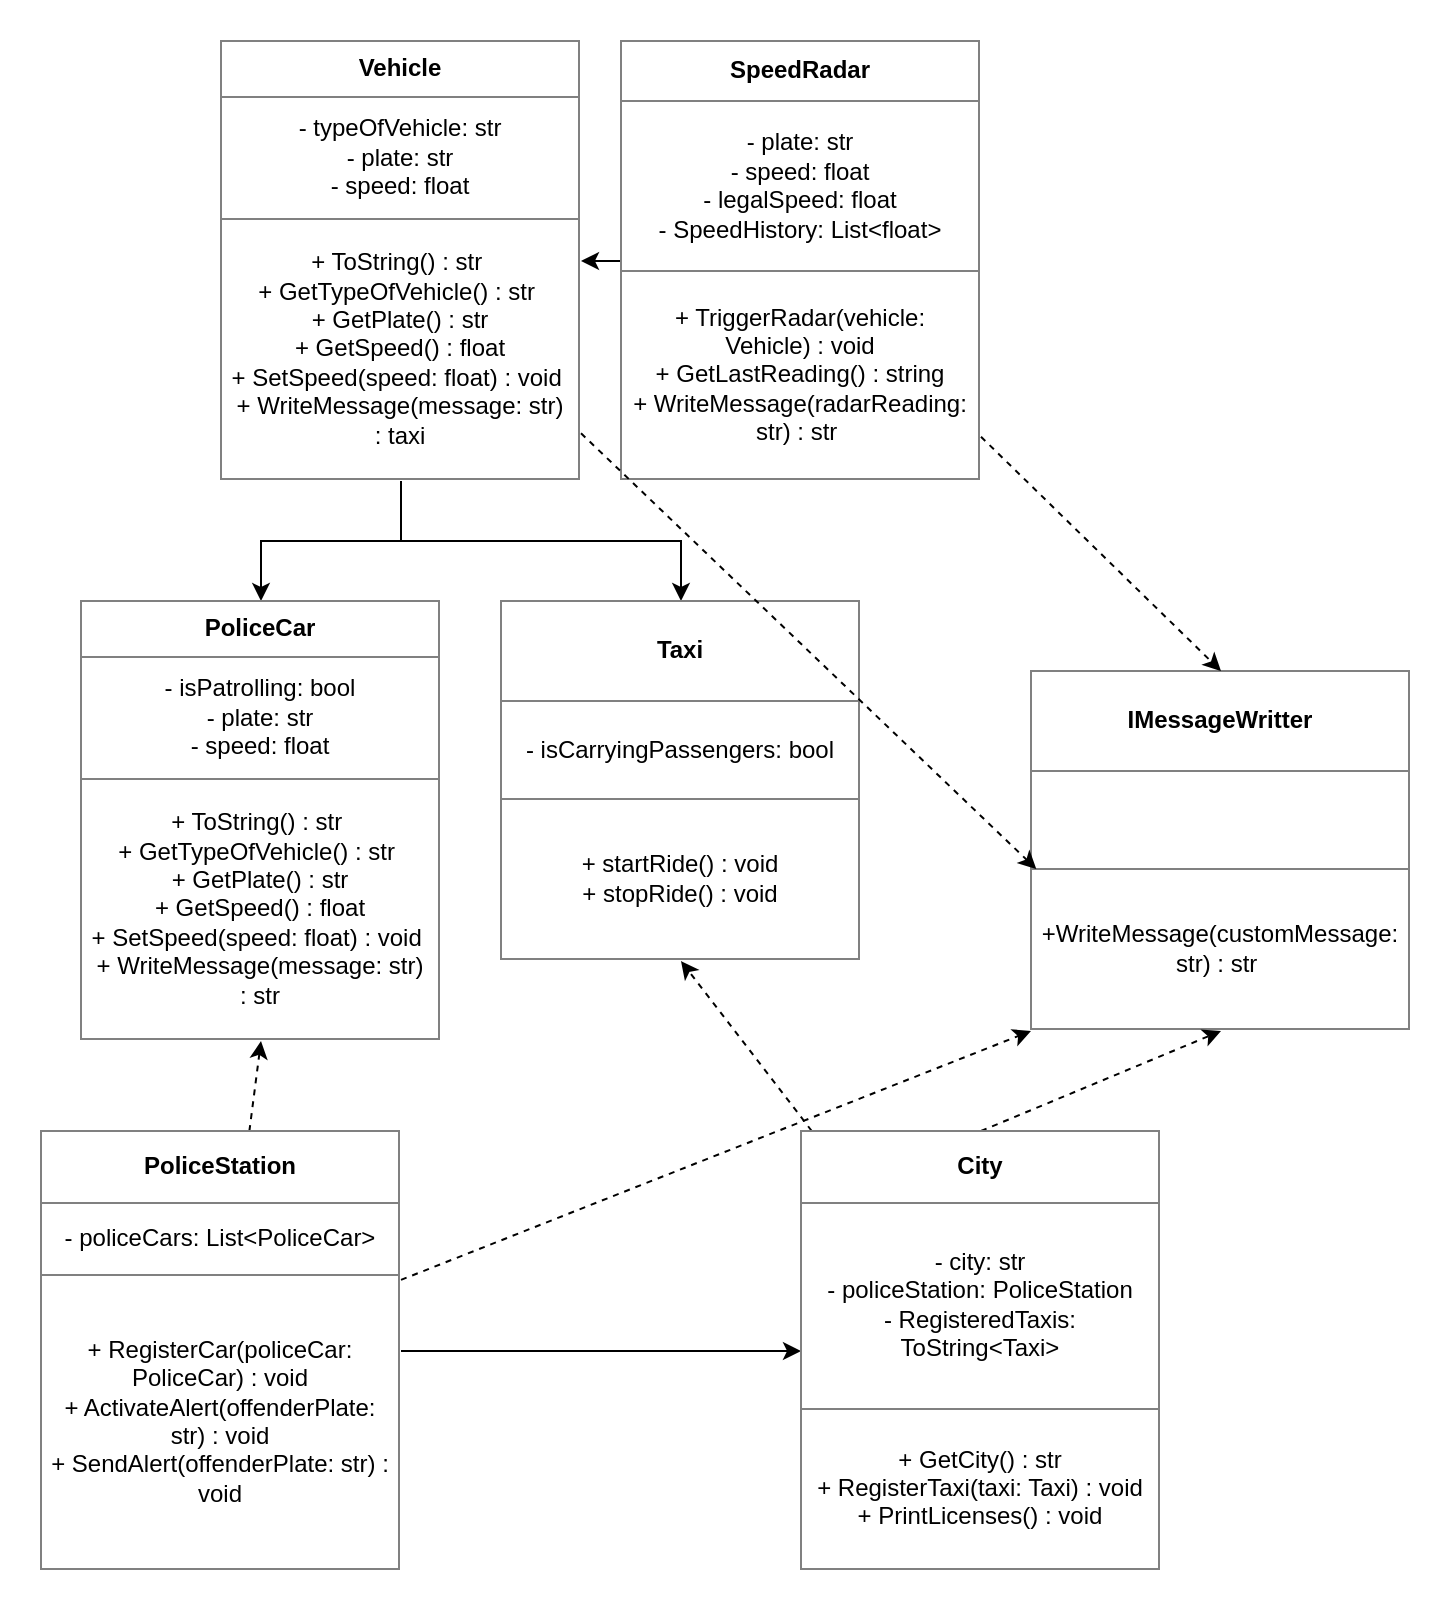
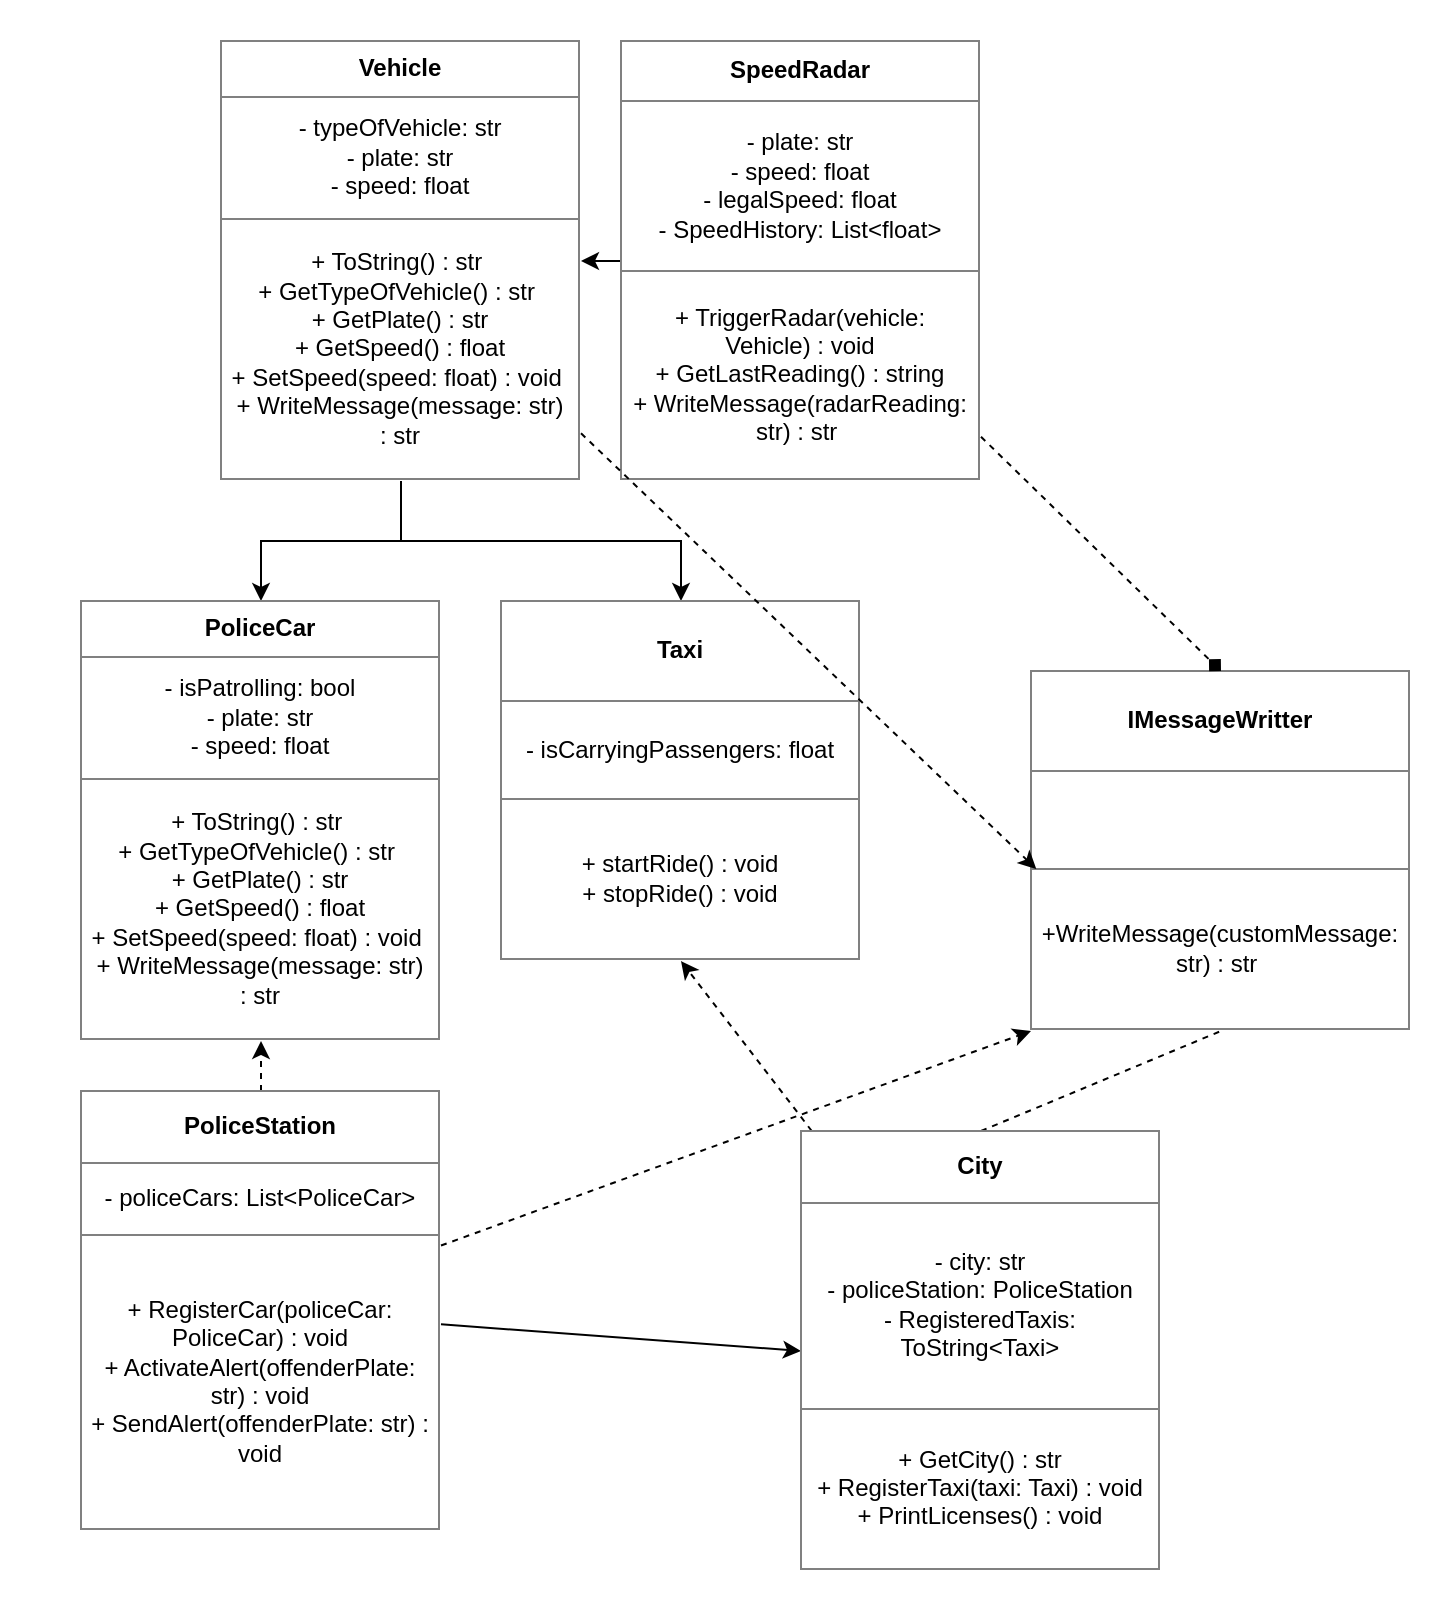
node "Vehicle - typeOfVehicle: str - plate: str - speed: float + ToString() : str + GetTypeOfVehicle() : str + GetPlate() : str + GetSpeed() : float + SetSpeed(speed: float) : void + WriteMessage(message: str) : taxi": label "Vehicle - typeOfVehicle: str - plate: str - speed: float + ToString() : str + GetTypeOfVehicle() : str + GetPlate() : str + GetSpeed() : float + SetSpeed(speed: float) : void + WriteMessage(message: str) : taxi" -> "Vehicle - typeOfVehicle: str - plate: str - speed: float + ToString() : str + GetTypeOfVehicle() : str + GetPlate() : str + GetSpeed() : float + SetSpeed(speed: float) : void + WriteMessage(message: str) : str"
node "Taxi - isCarryingPassengers: bool + startRide() : void + stopRide() : void": label "Taxi - isCarryingPassengers: bool + startRide() : void + stopRide() : void" -> "Taxi - isCarryingPassengers: float + startRide() : void + stopRide() : void"
edge "SpeedRadar - plate: str - speed: float - legalSpeed: float - SpeedHistory: List<float> + TriggerRadar(vehicle: Vehicle) : void + GetLastReading() : string + WriteMessage(radarReading: str) : str" -> "IMessageWritter +WriteMessage(customMessage: str) : str": arrowhead classic -> diamond
edge "City - city: str - policeStation: PoliceStation - RegisteredTaxis: ToString<Taxi> + GetCity() : str + RegisterTaxi(taxi: Taxi) : void + PrintLicenses() : void" -> "IMessageWritter +WriteMessage(customMessage: str) : str": arrowhead classic -> none
node "PoliceStation - policeCars: List<PoliceCar> + RegisterCar(policeCar: PoliceCar) : void + ActivateAlert(offenderPlate: str) : void + SendAlert(offenderPlate: str) : void": moved (221, 1351) -> (261, 1311)
